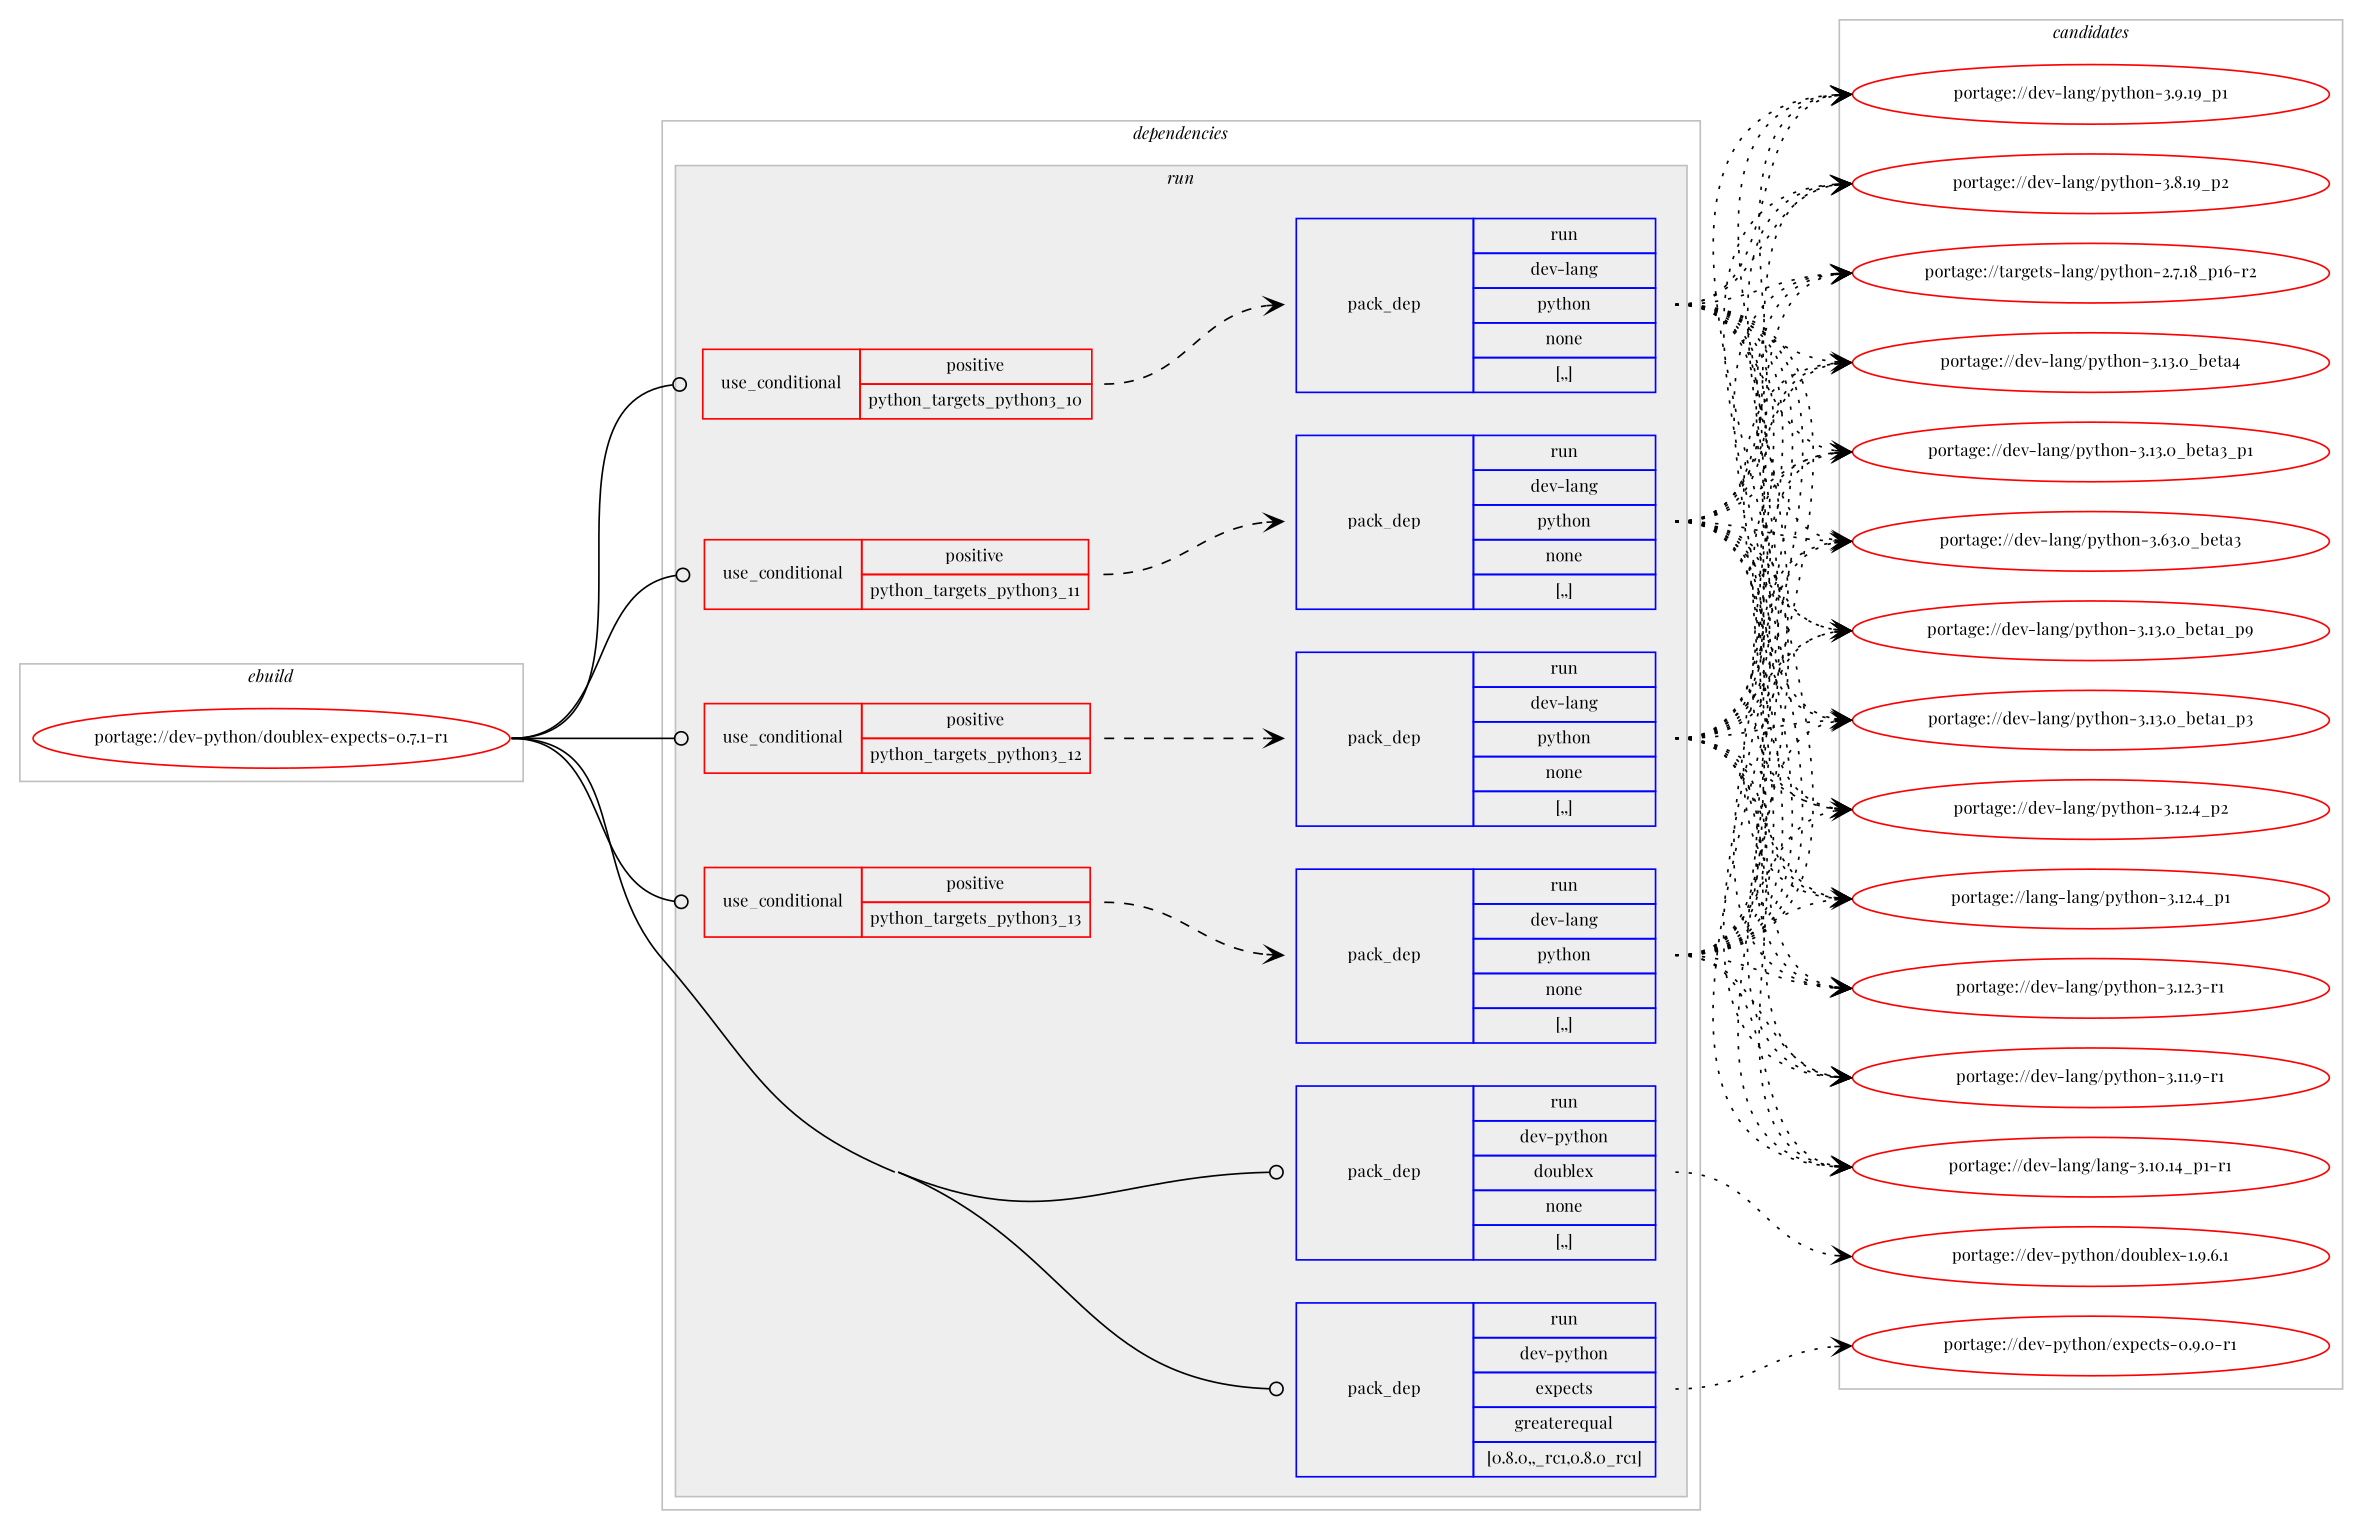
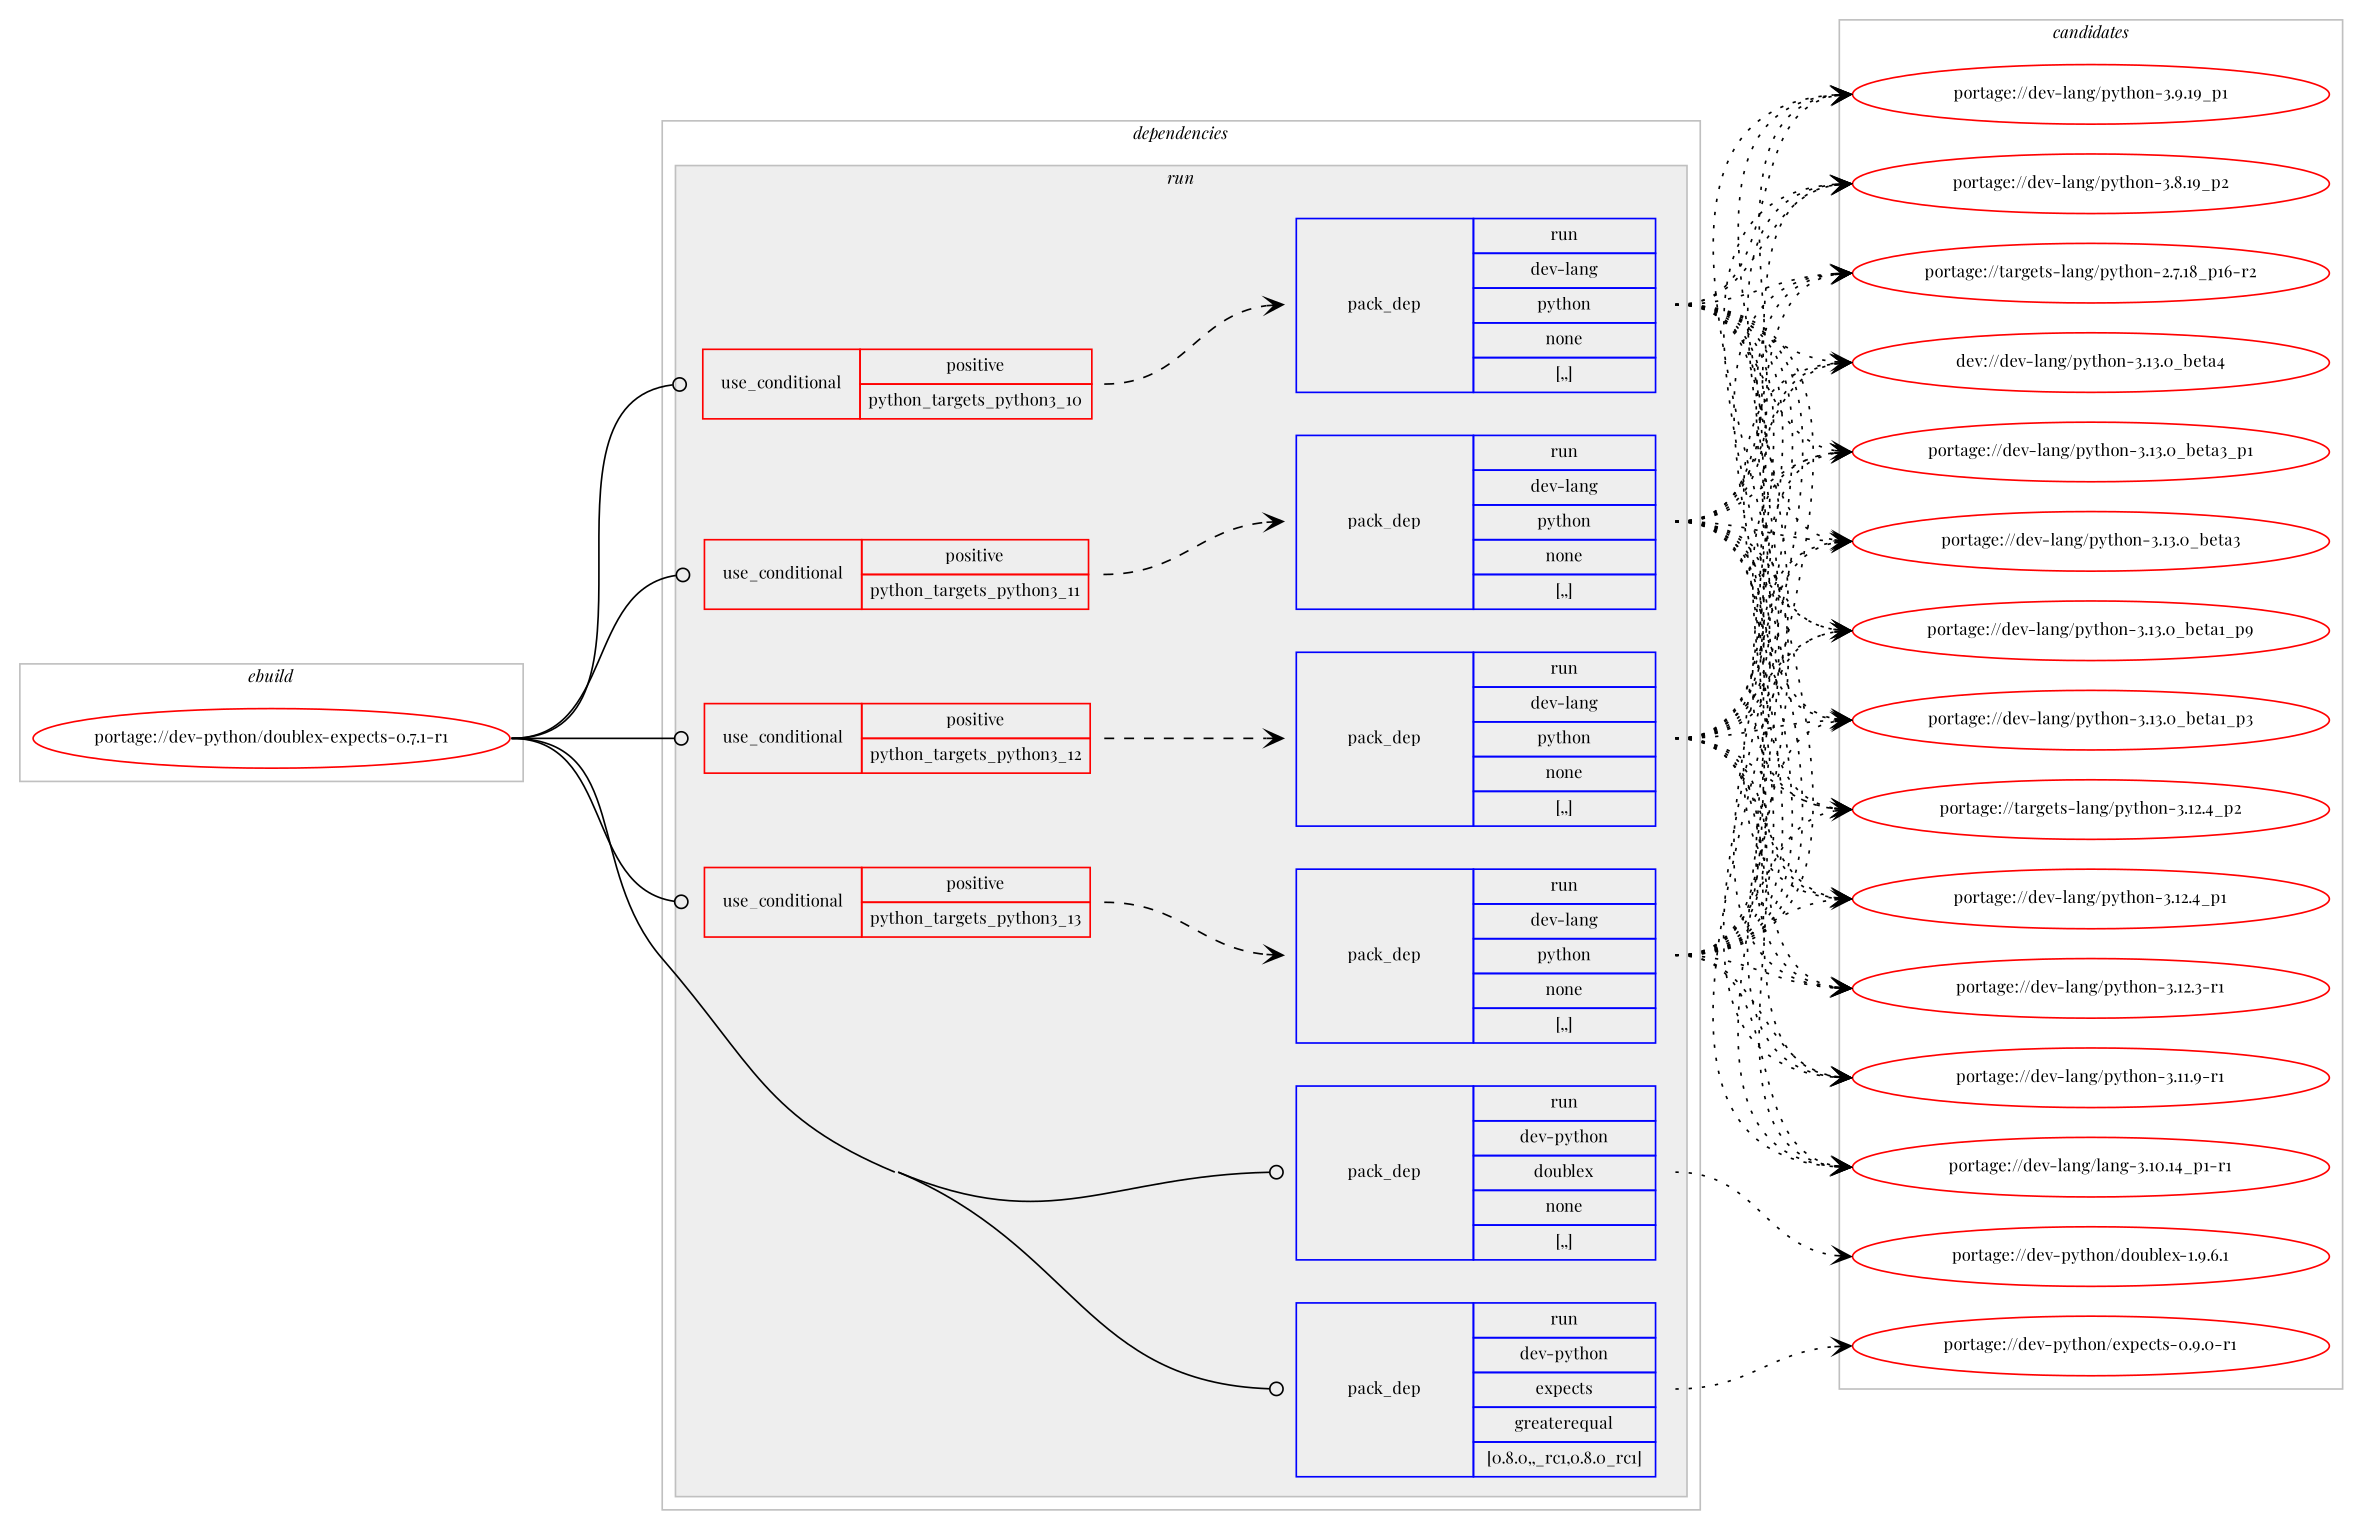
node "portage://dev-lang/python-3.13.0_beta4": label "portage://dev-lang/python-3.13.0_beta4" -> "dev://dev-lang/python-3.13.0_beta4"
node "portage://dev-lang/python-3.63.0_beta3": label "portage://dev-lang/python-3.63.0_beta3" -> "portage://dev-lang/python-3.13.0_beta3"
node "portage://dev-lang/python-3.12.4_p2": label "portage://dev-lang/python-3.12.4_p2" -> "portage://targets-lang/python-3.12.4_p2"
node "portage://lang-lang/python-3.12.4_p1": label "portage://lang-lang/python-3.12.4_p1" -> "portage://dev-lang/python-3.12.4_p1"
